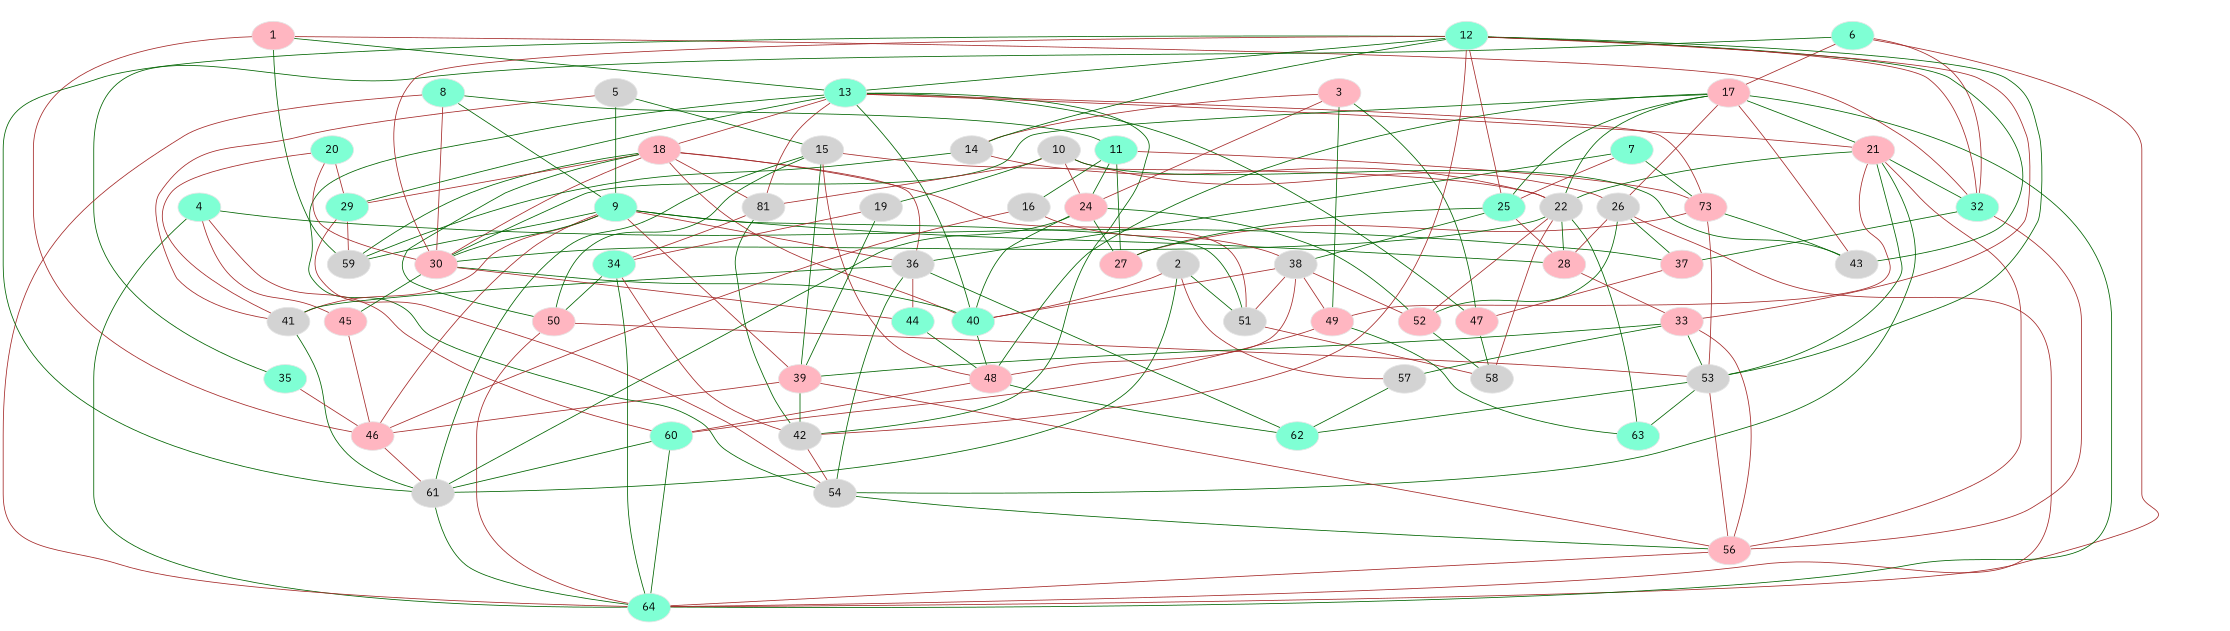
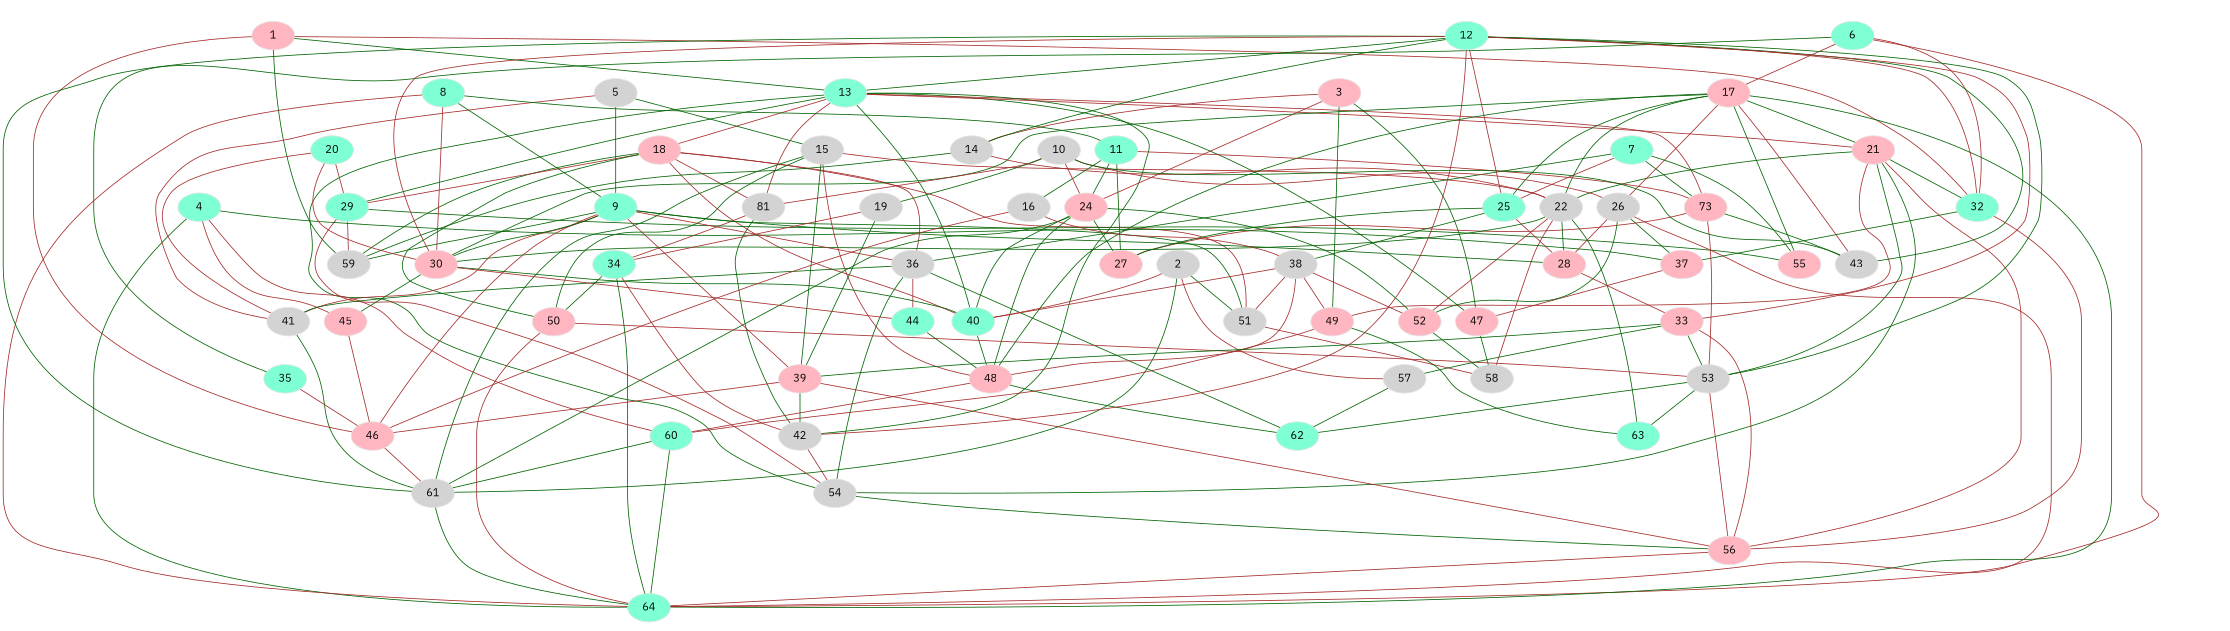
edge "18" -- "30": removed
node "55": added
edge "24" -- "48": added
